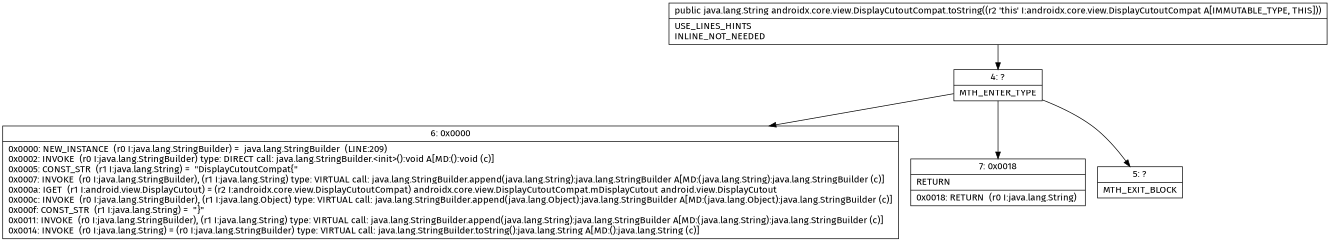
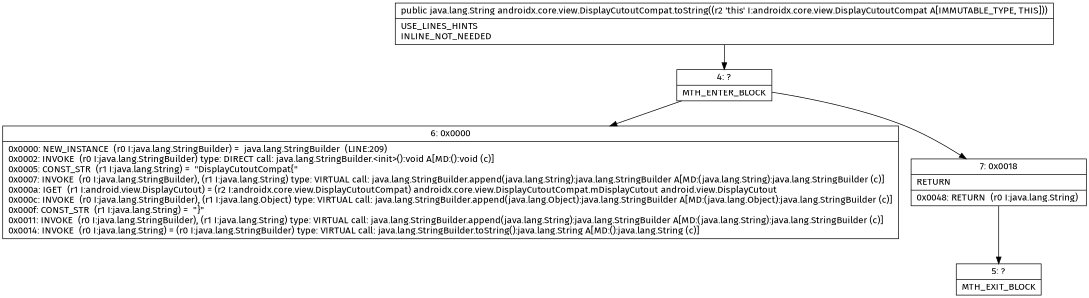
node "4: ?": text "MTH_ENTER_TYPE" -> "MTH_ENTER_BLOCK"
edge "4: ?" -> "5: ?": now "7: 0x0018" -> "5: ?"
node "7: 0x0018": text "0x0018: RETURN  (r0 I:java.lang.String)" -> "0x0048: RETURN  (r0 I:java.lang.String)"
